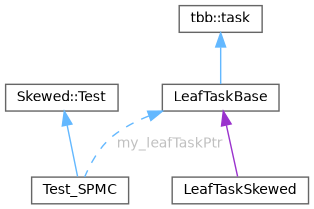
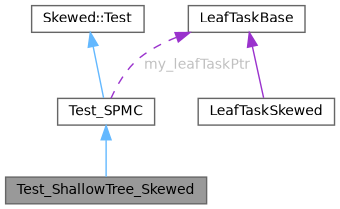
node "tbb::task": removed
edge "Test_SPMC" -> "LeafTaskBase": color steelblue1 -> darkorchid3
node "Test_ShallowTree_Skewed": added
